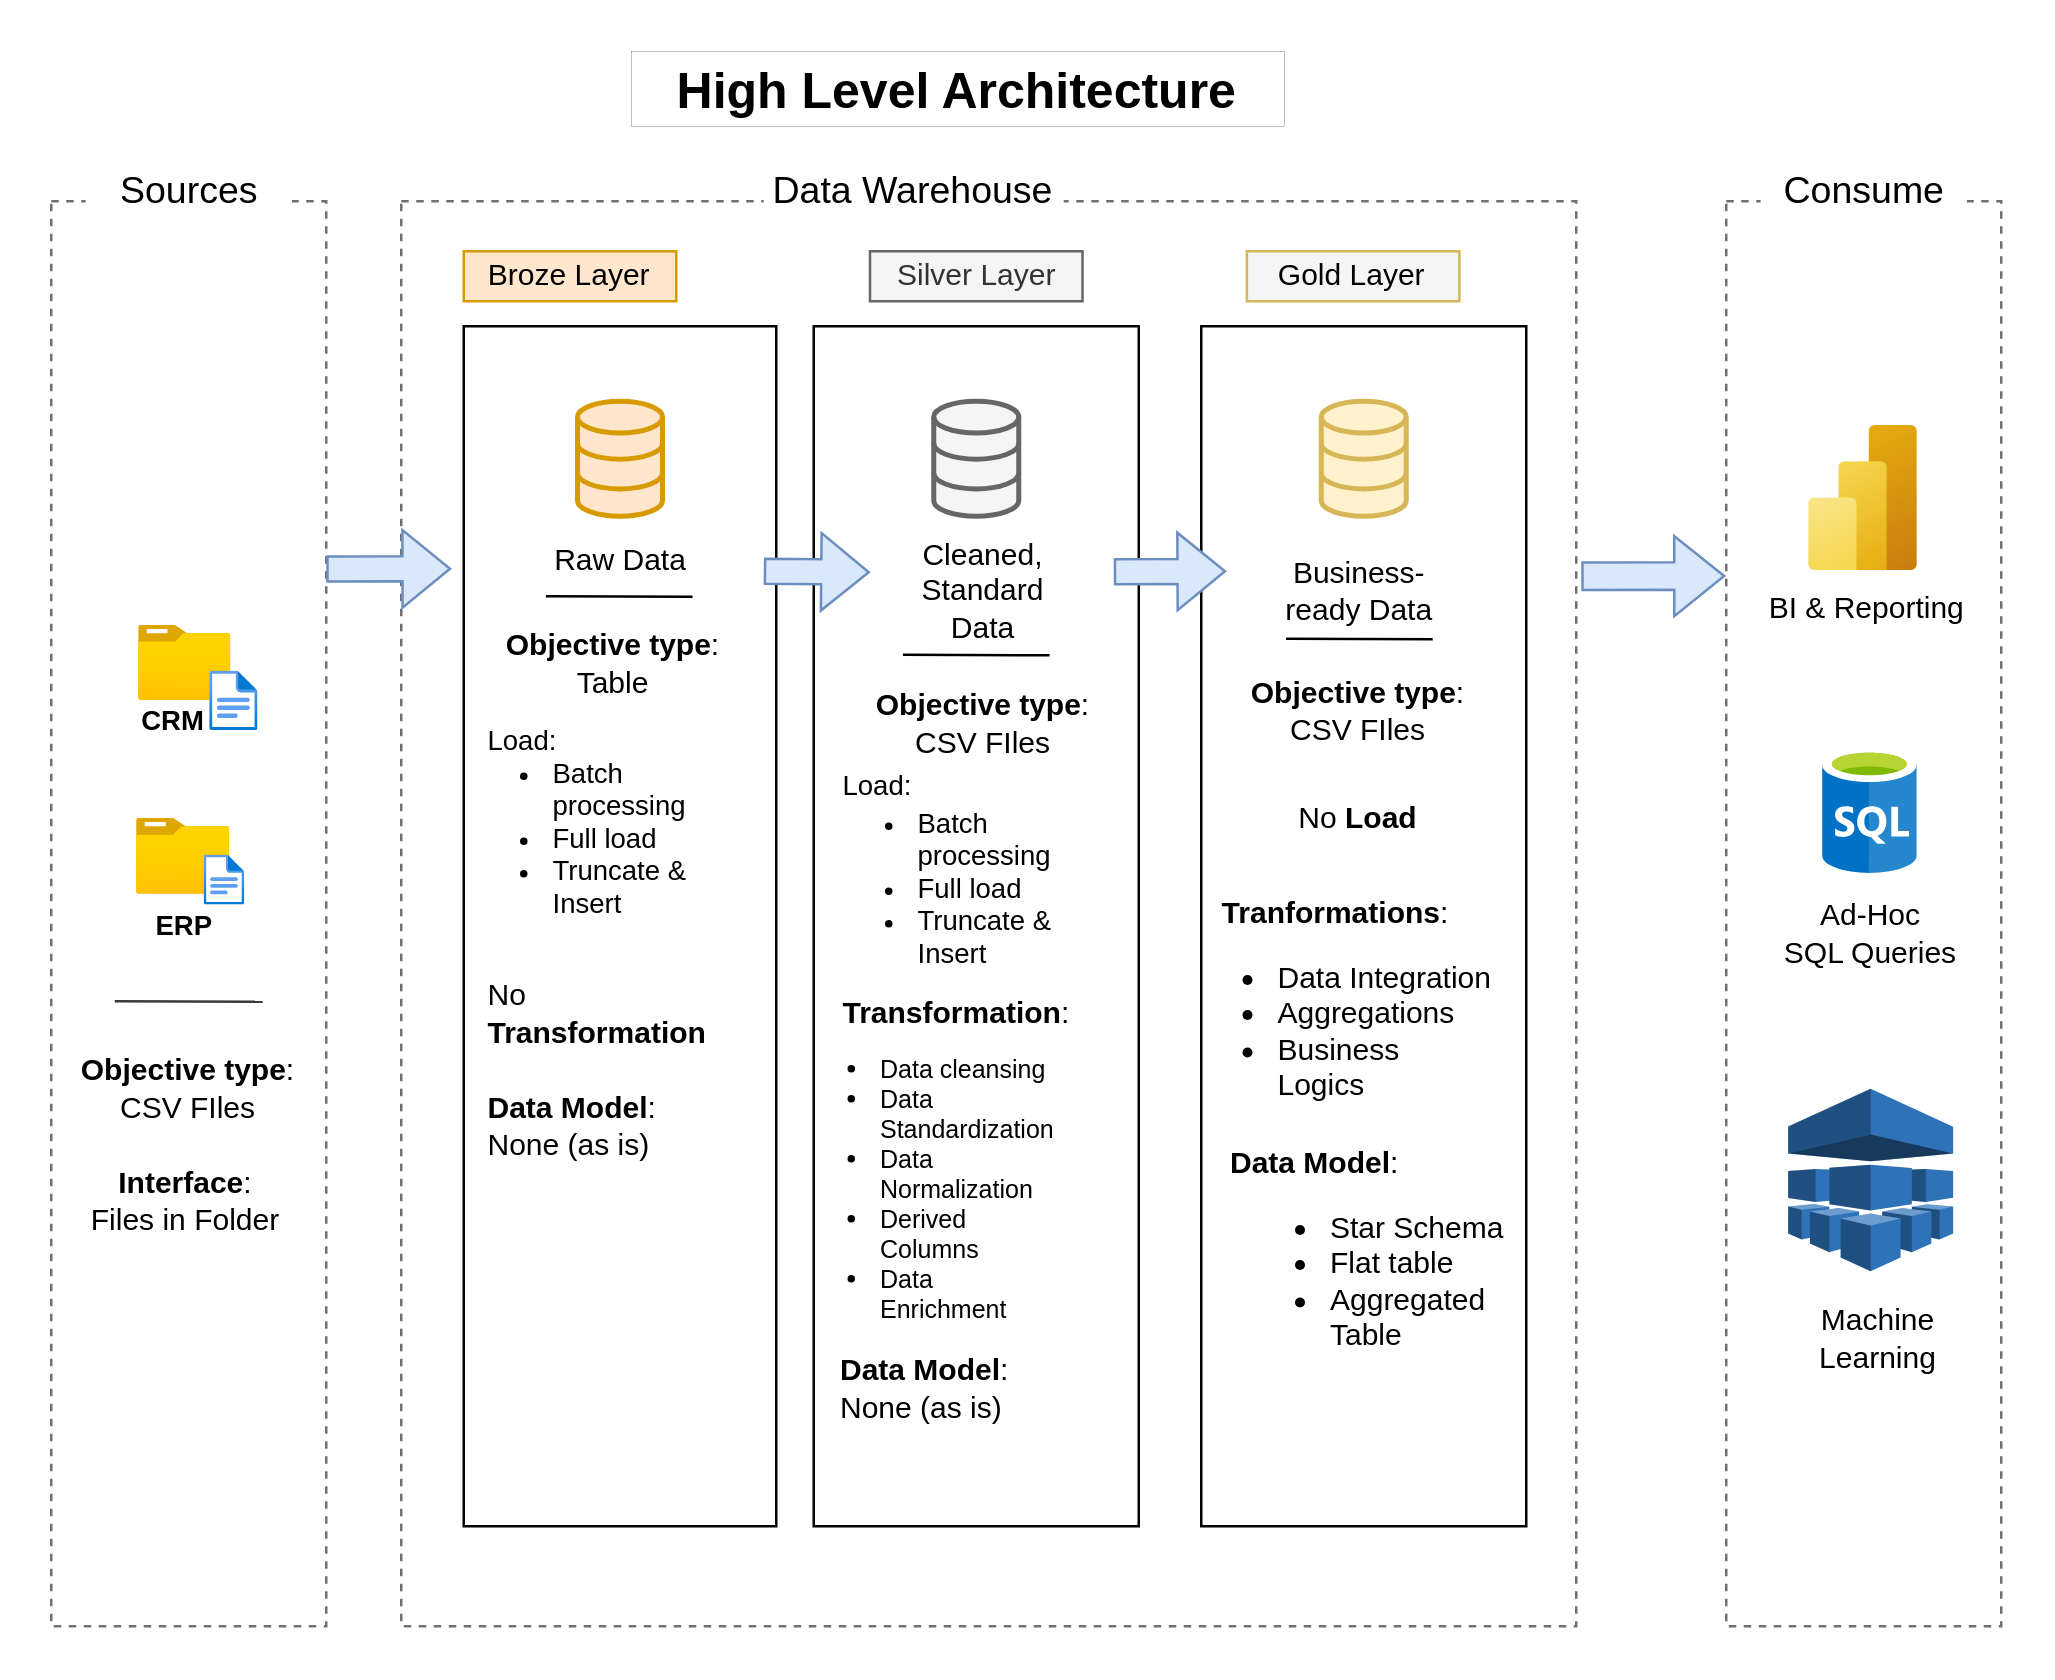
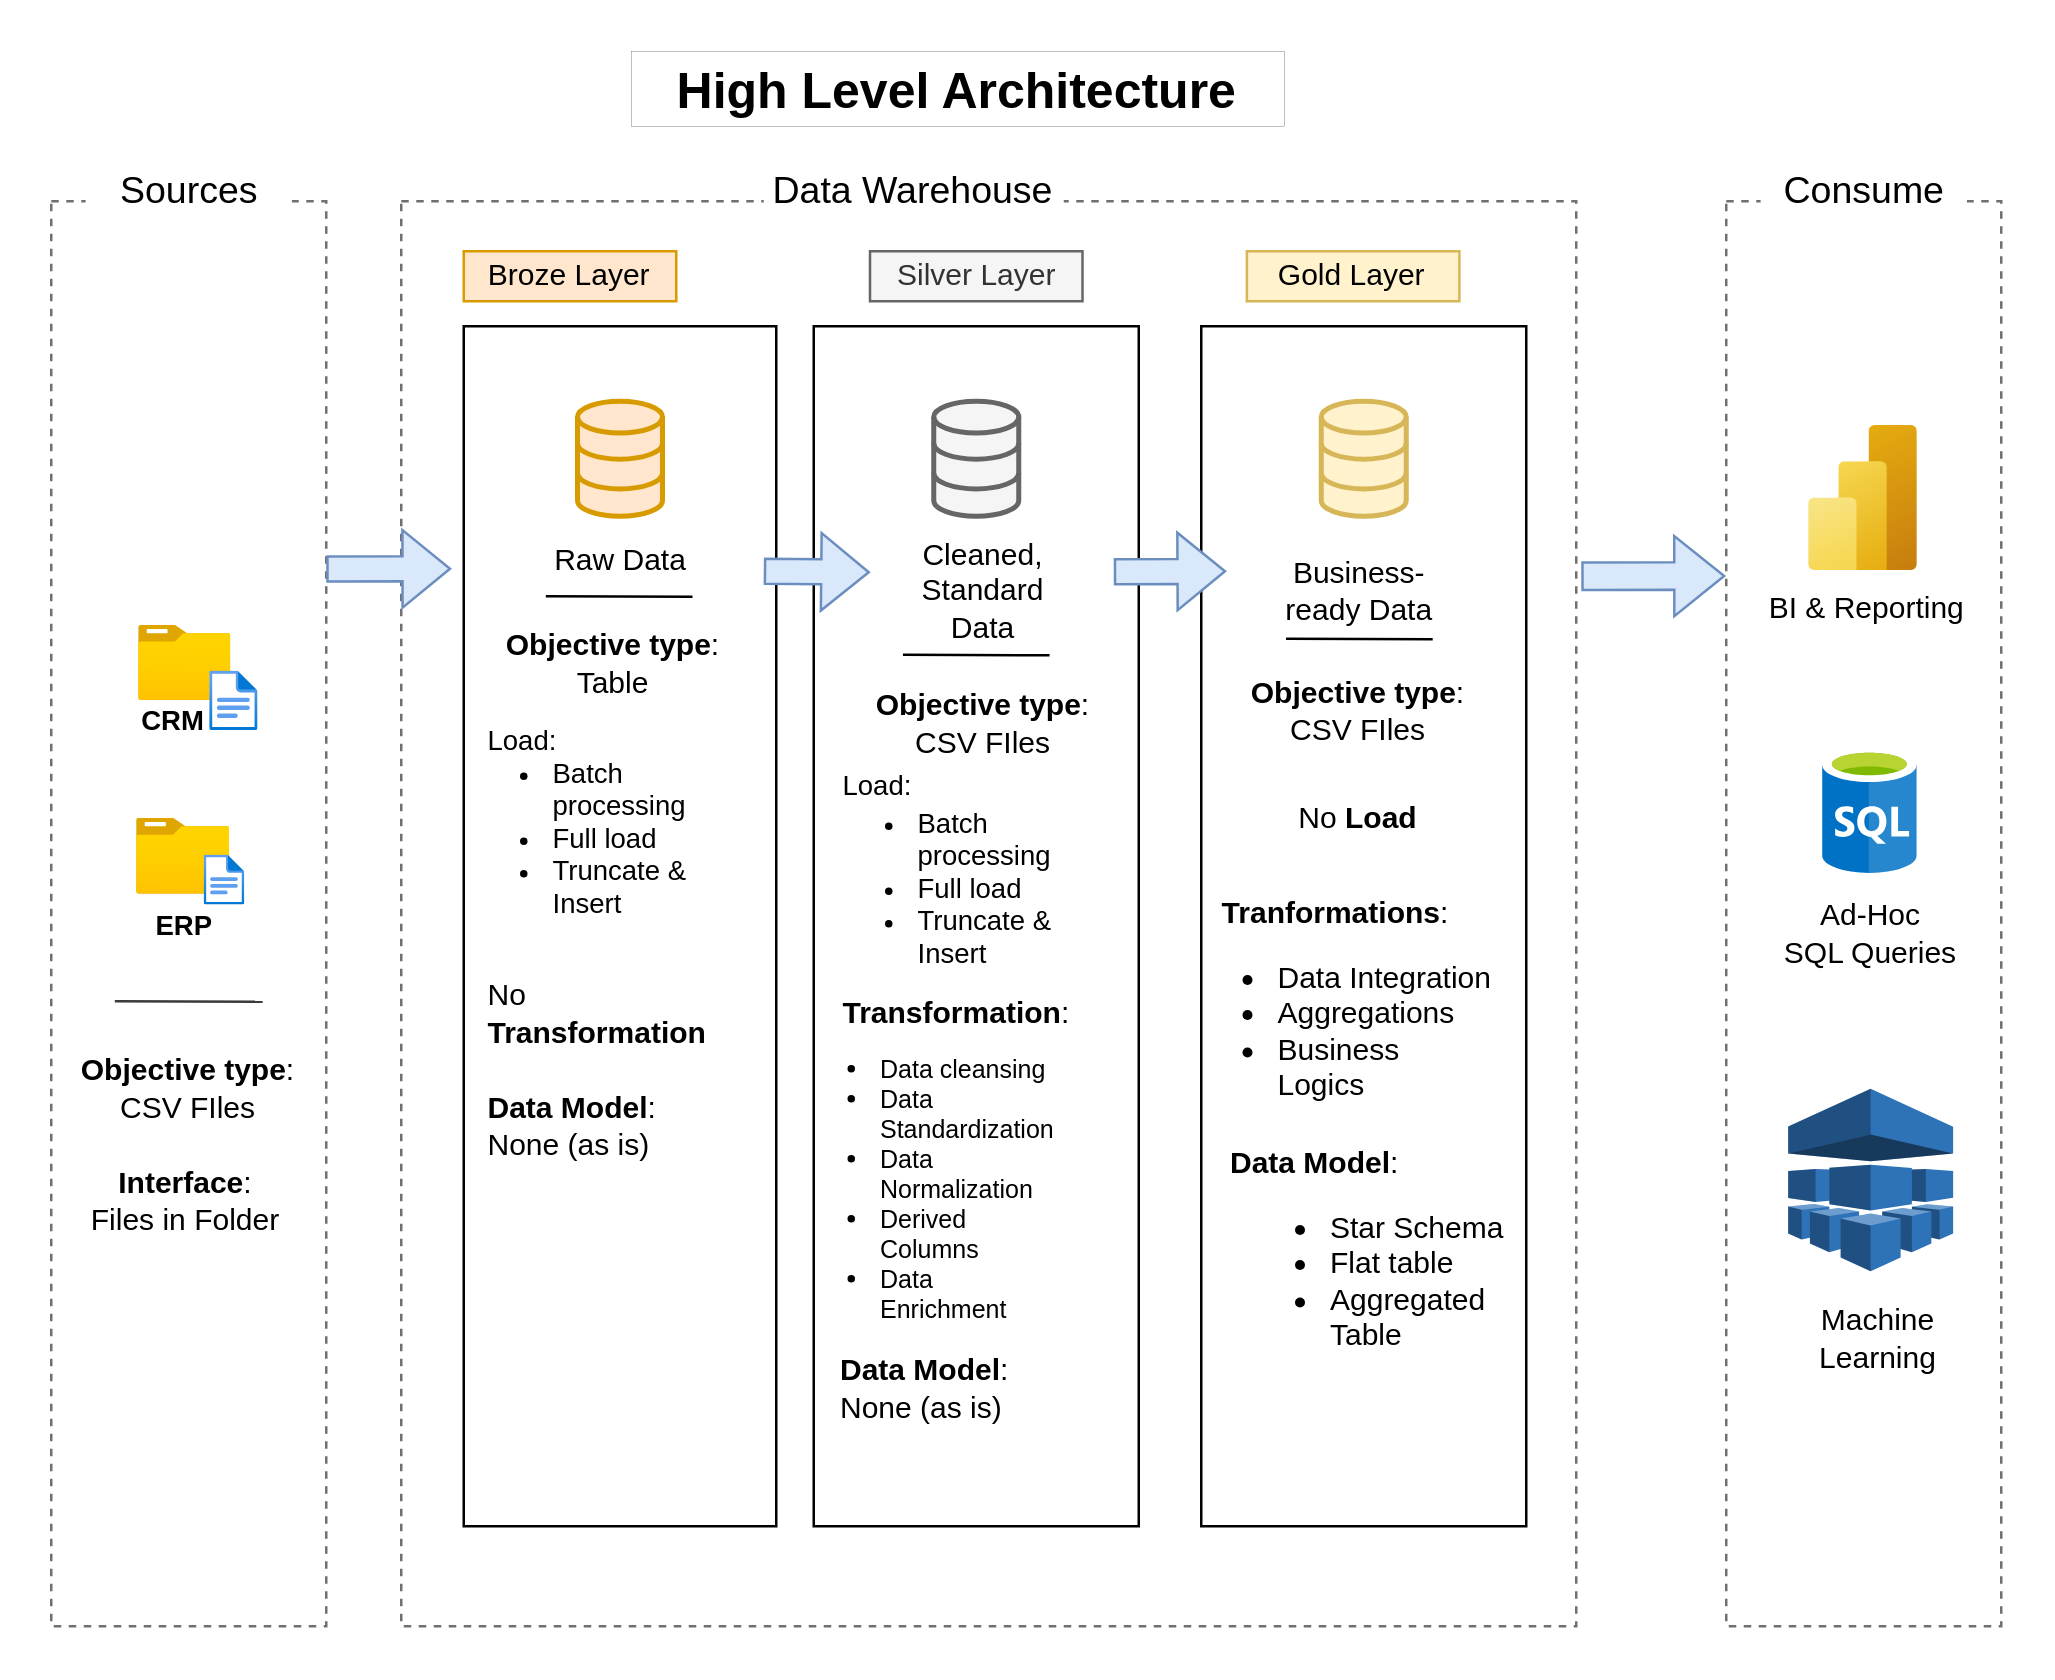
node "Gold Layer": fillcolor #f5f5f5 -> #fff2cc
